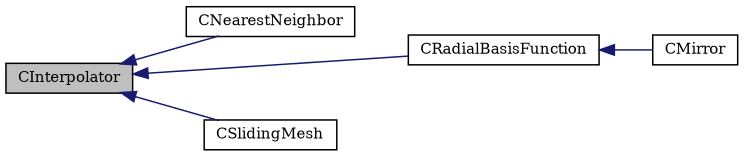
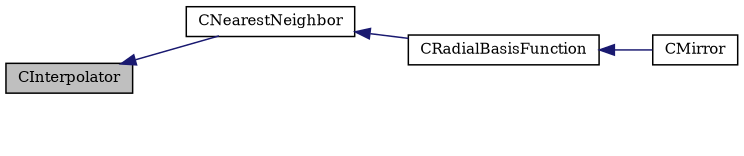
edge "CRadialBasisFunction" -> "CInterpolator": now "CRadialBasisFunction" -> "CNearestNeighbor"
node "CSlidingMesh": removed
